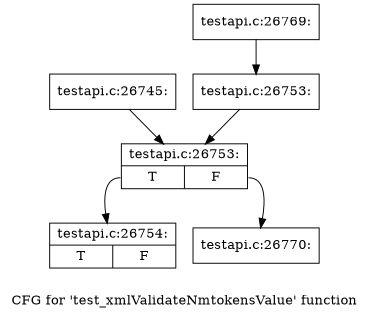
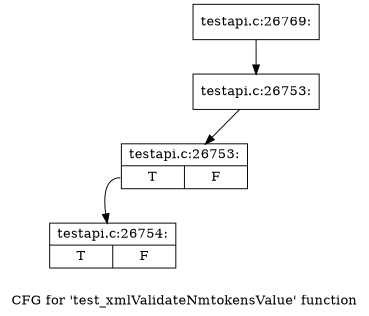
node "testapi.c:26745:": removed
node "testapi.c:26770:": removed
